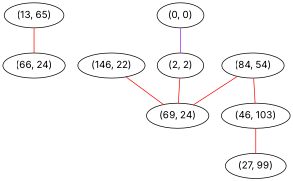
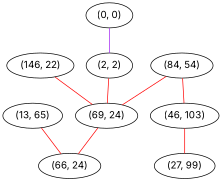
edge "(69, 24)" -- "(66, 24)": added
